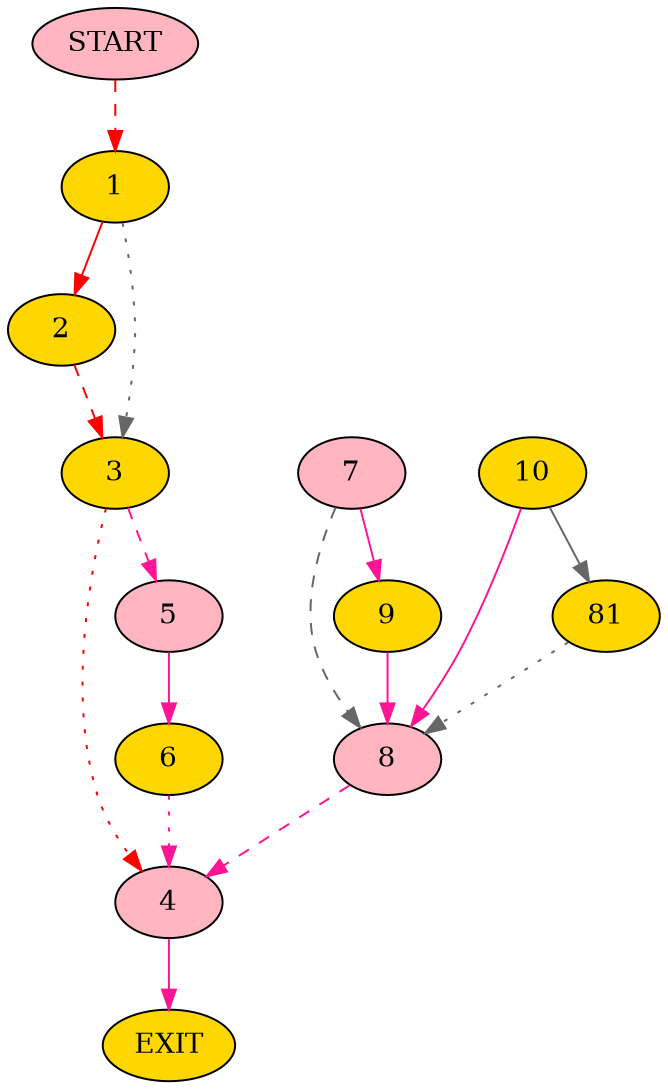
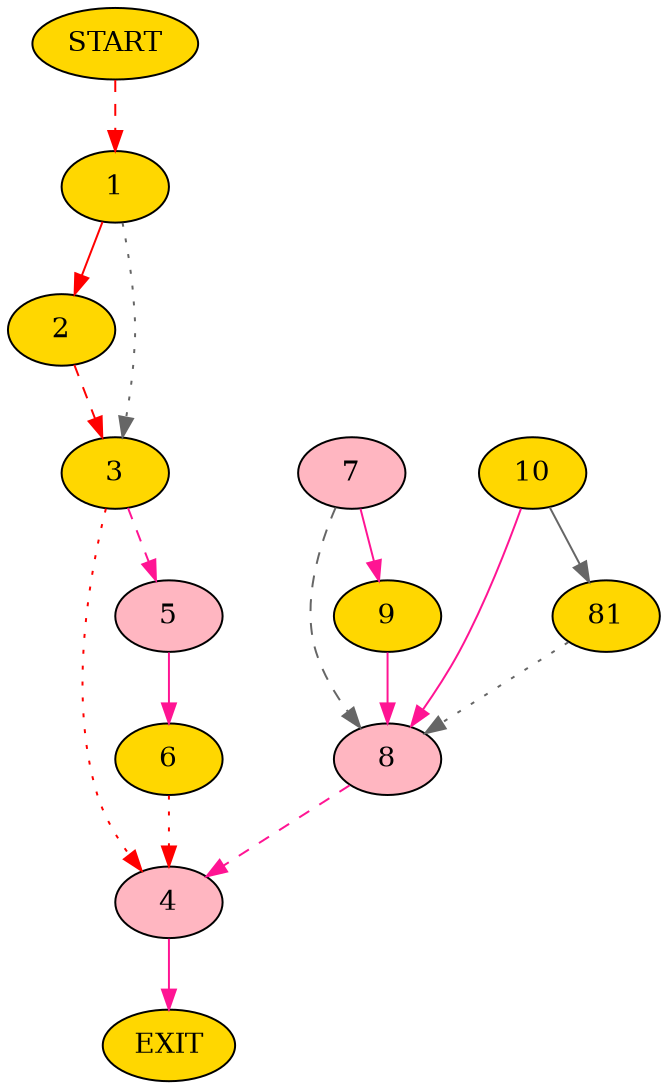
node "START": fillcolor lightpink -> gold
edge "6" -> "4": color deeppink -> red
